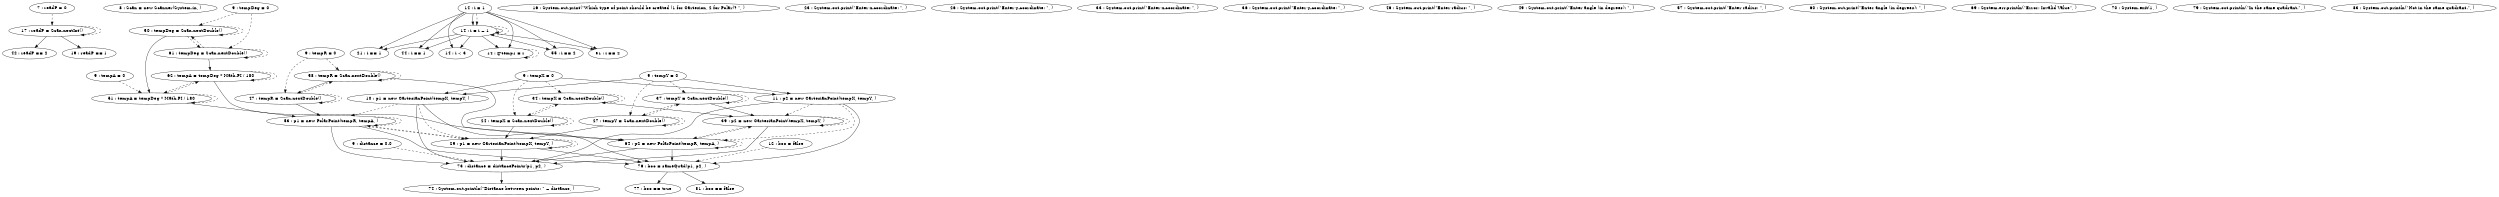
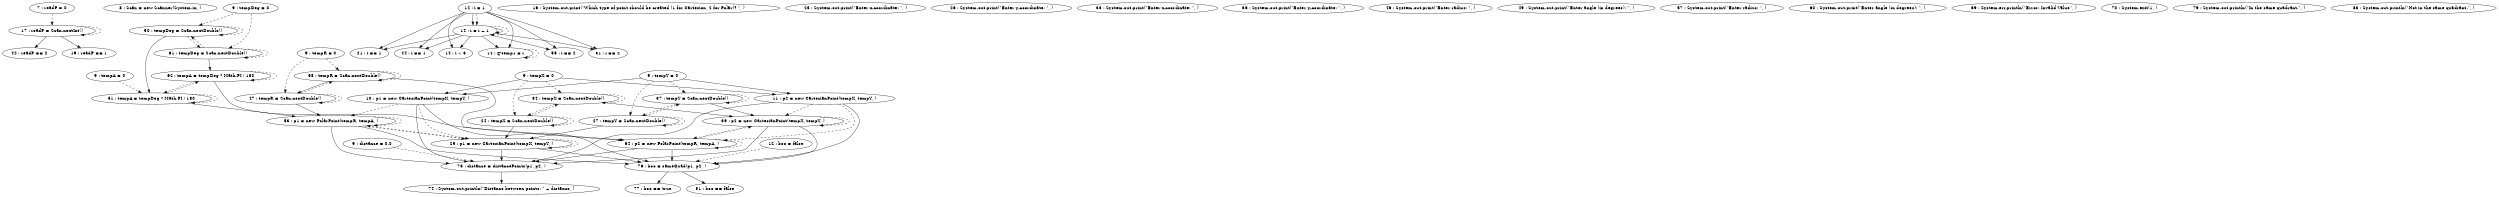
edge "39 : p2 = new CartesianPoint(tempX, tempY, )" -> "76 : boo = sameQuad(p1, p2, )": added
